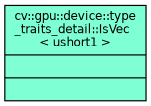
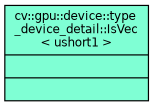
node "cv::gpu::device::type": text "_traits_detail::IsVec" -> "_device_detail::IsVec"
